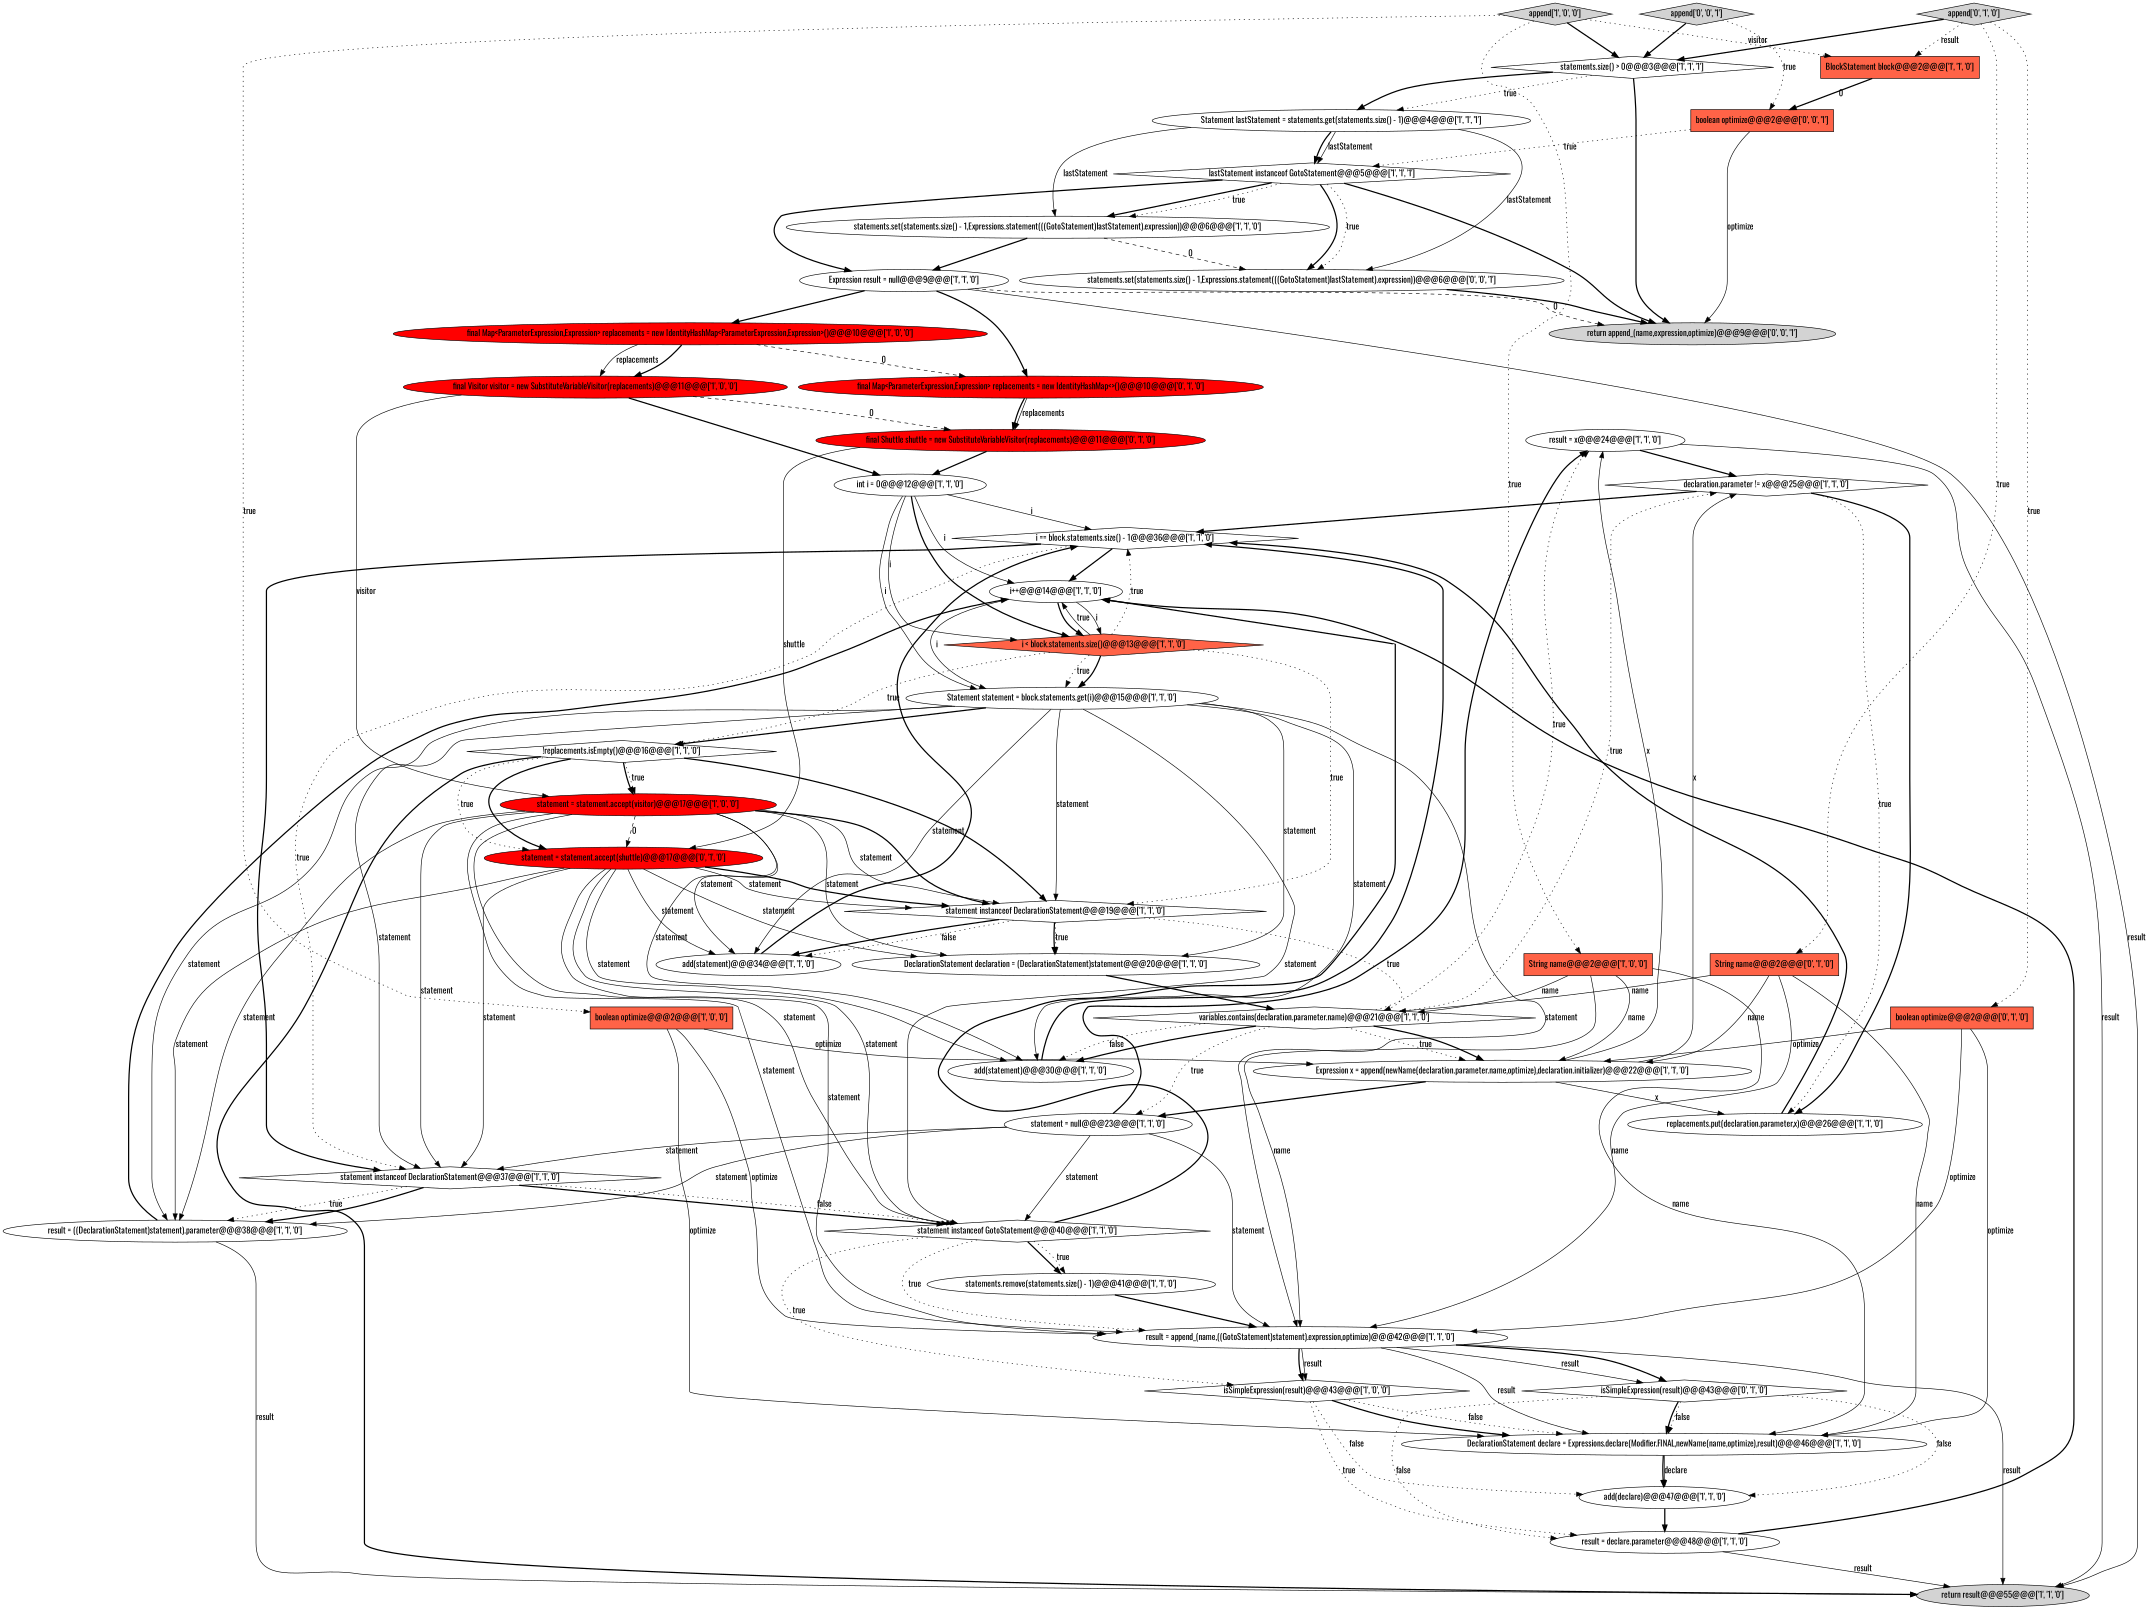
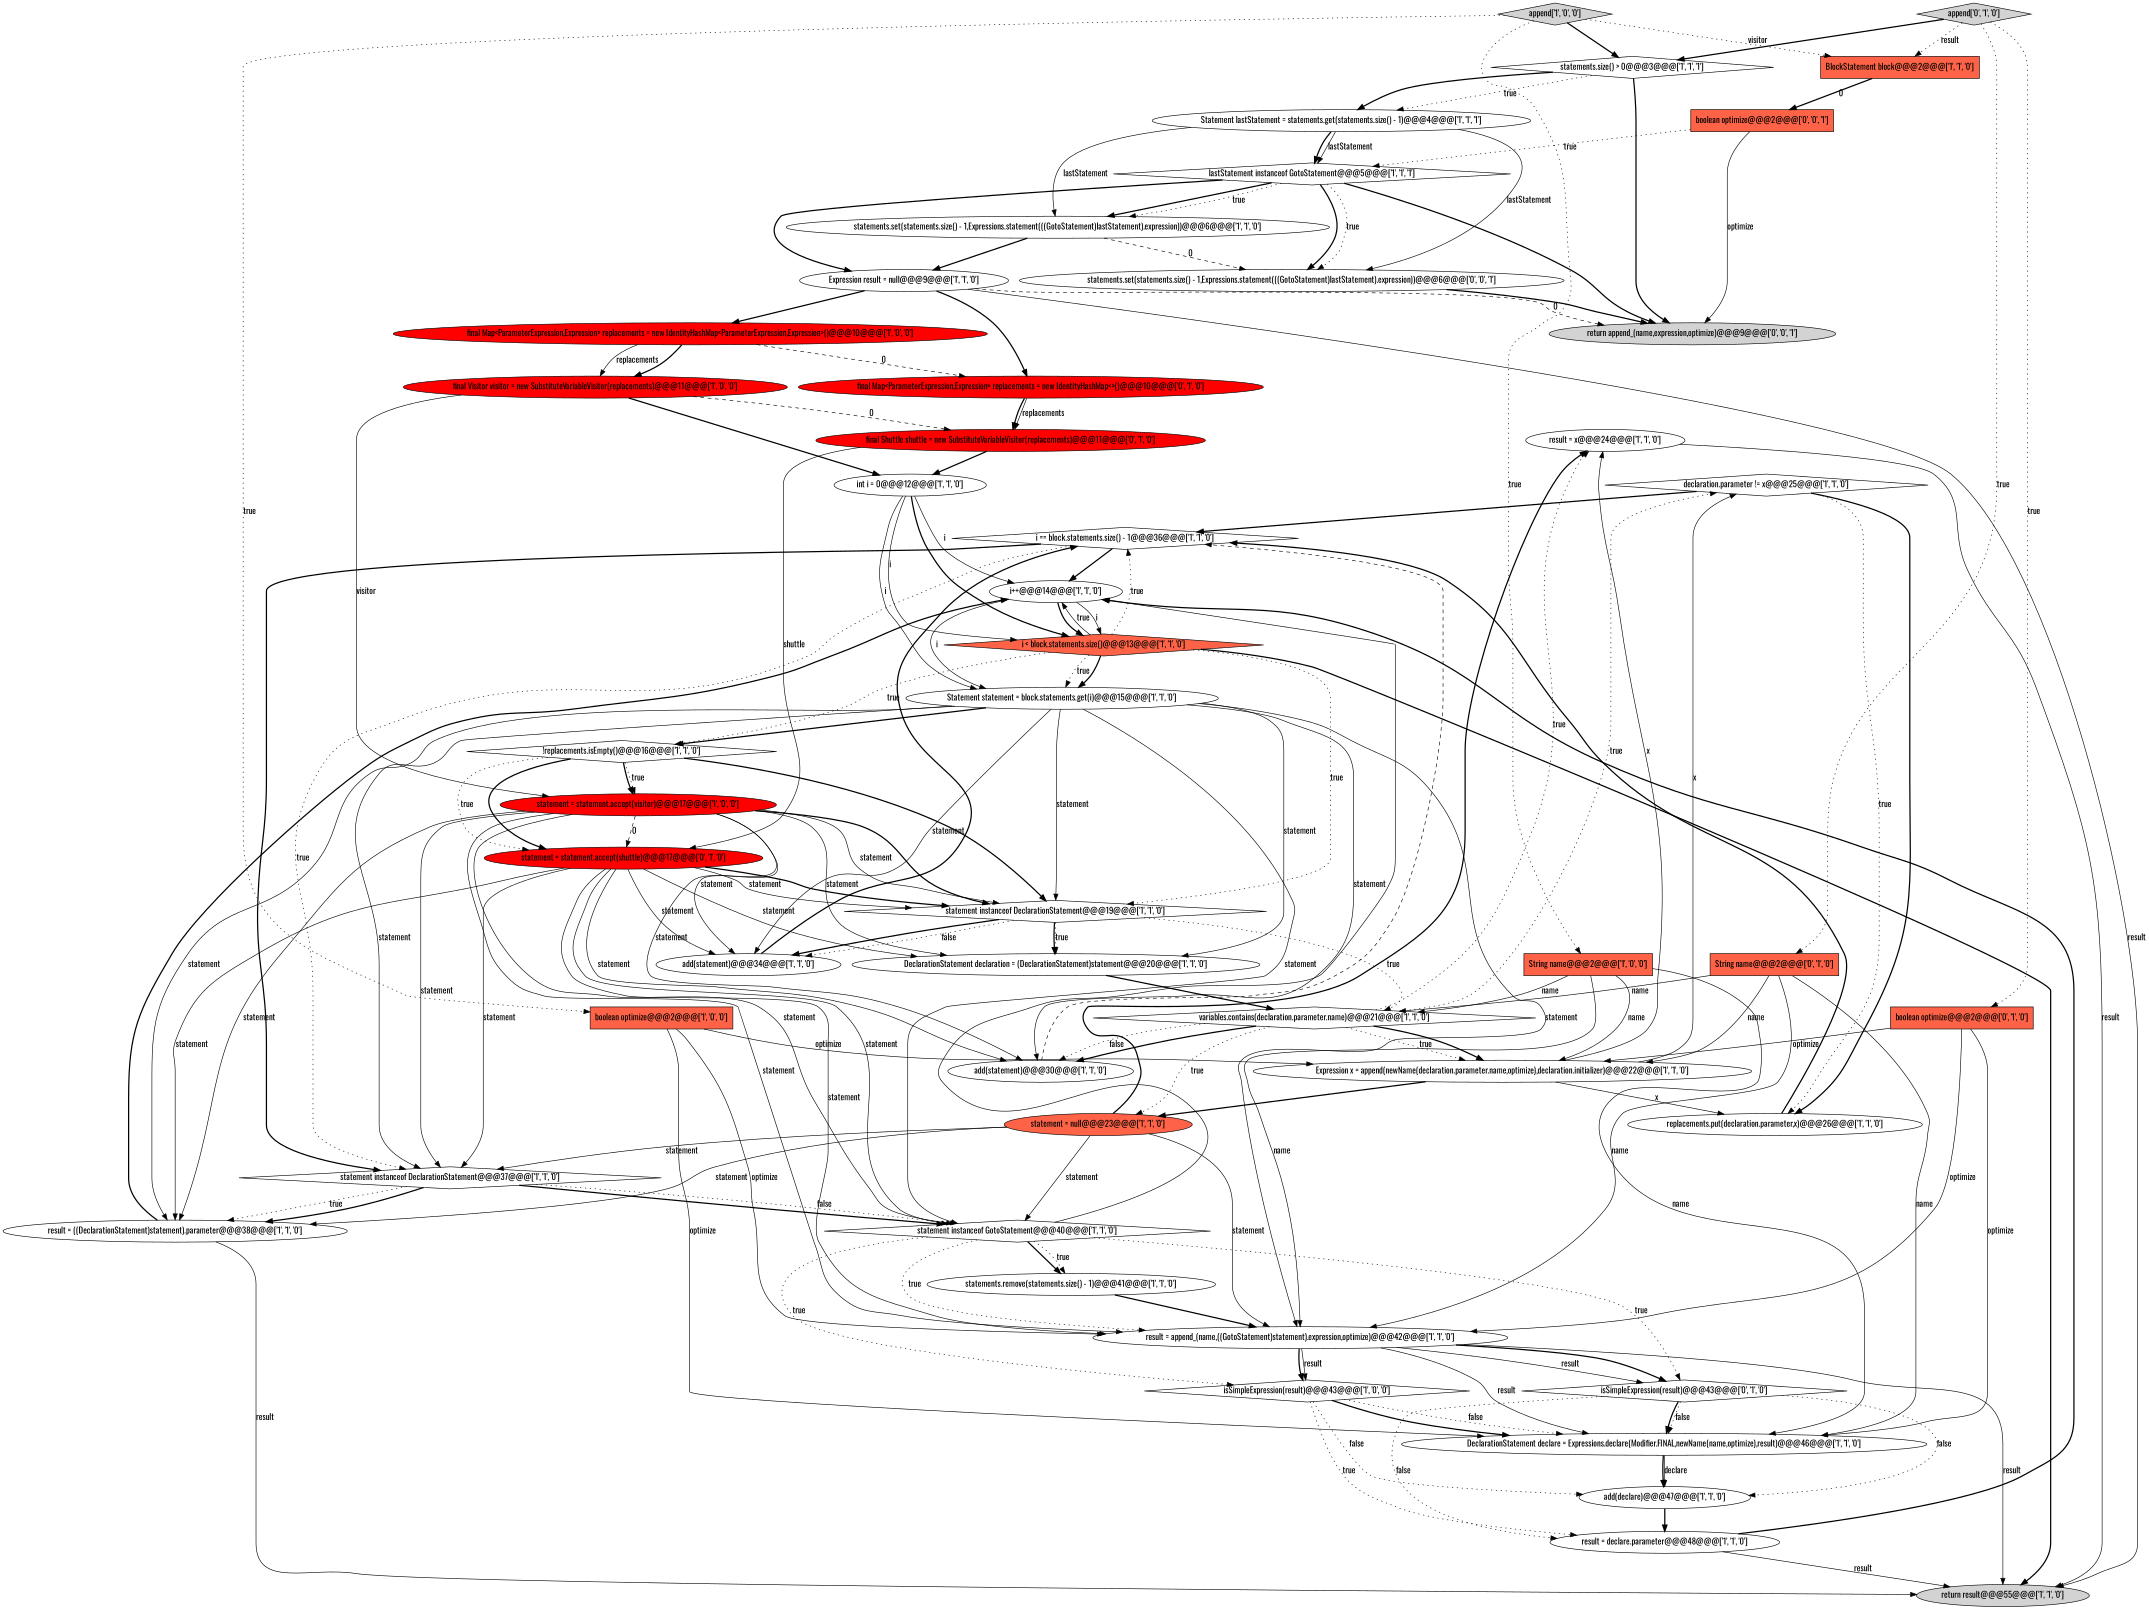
node "append['0', '0', '1']": removed
edge "result = x@@@24@@@['1', '1', '0']" -> "declaration.parameter != x@@@25@@@['1', '1', '0']": removed
edge "int i = 0@@@12@@@['1', '1', '0']" -> "i == block.statements.size() - 1@@@36@@@['1', '1', '0']": removed, label "i"
edge "add(statement)@@@30@@@['1', '1', '0']" -> "i == block.statements.size() - 1@@@36@@@['1', '1', '0']": style bold -> dashed
edge "statement instanceof GotoStatement@@@40@@@['1', '1', '0']" -> "i++@@@14@@@['1', '1', '0']": style bold -> solid
node "statement = null@@@23@@@['1', '1', '0']": fillcolor white -> tomato
edge "statement instanceof GotoStatement@@@40@@@['1', '1', '0']" -> "isSimpleExpression(result)@@@43@@@['0', '1', '0']": added, label "true"
edge "!replacements.isEmpty()@@@16@@@['1', '1', '0']" -> "return result@@@55@@@['1', '1', '0']": now "i < block.statements.size()@@@13@@@['1', '1', '0']" -> "return result@@@55@@@['1', '1', '0']"
